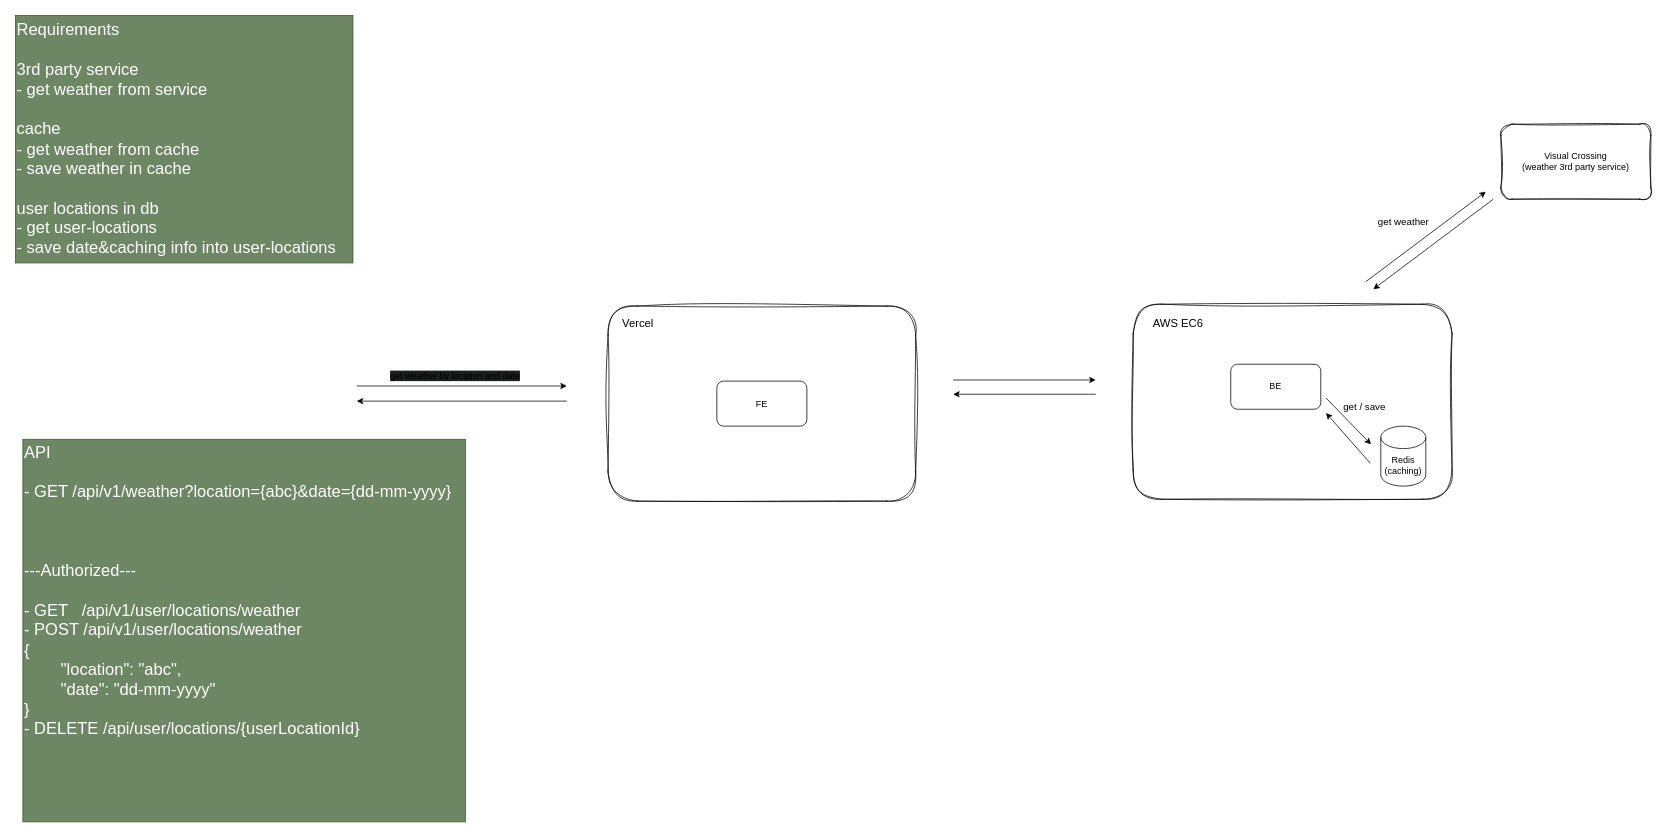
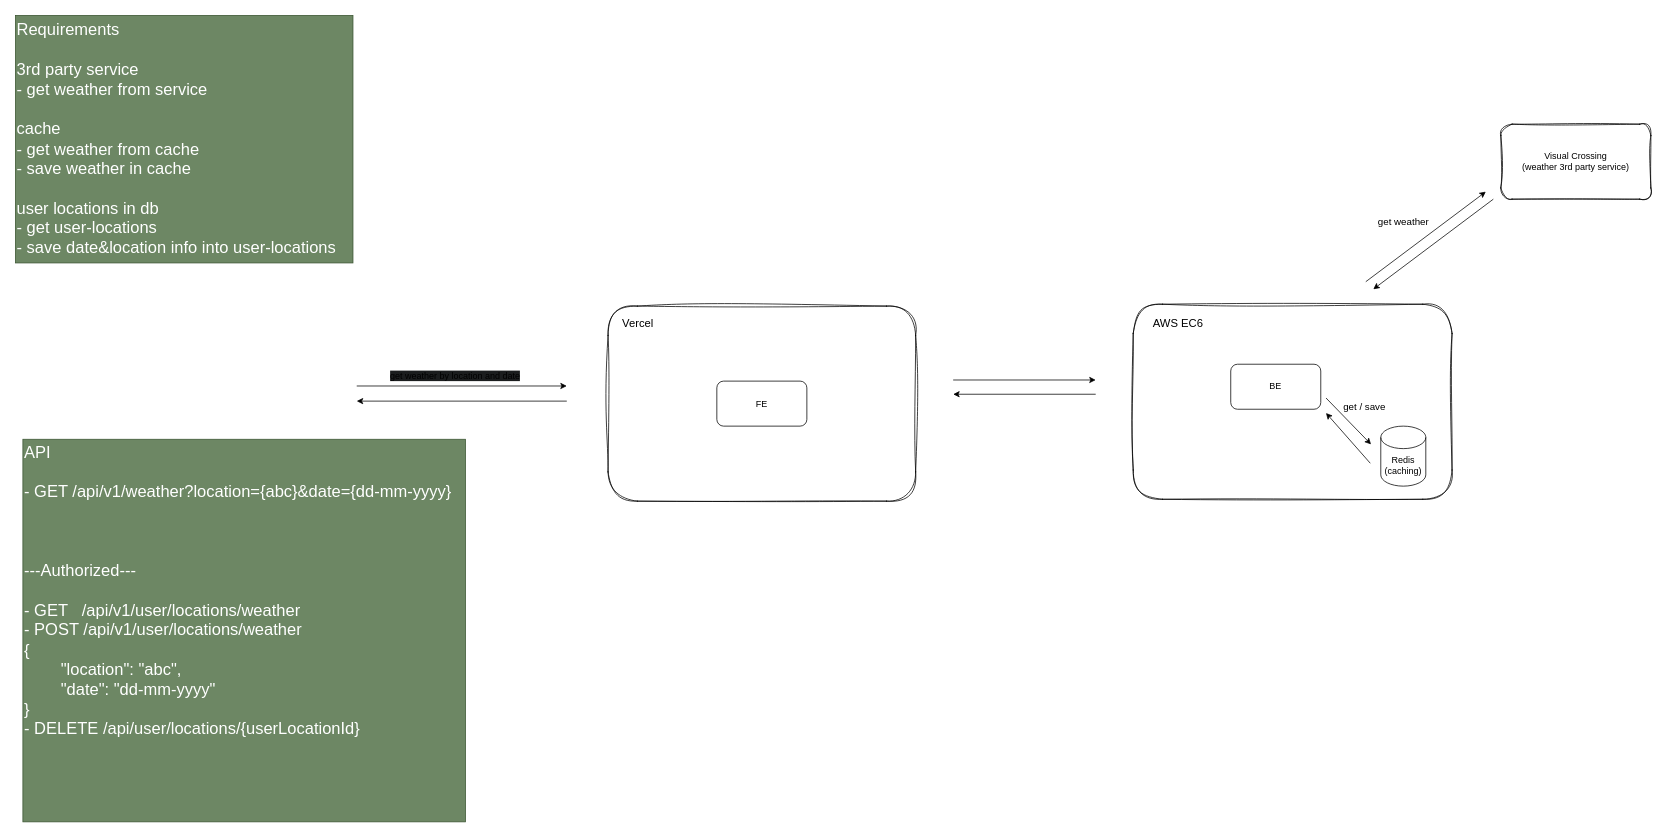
node "Requirements 3rd party service - get weather from service cache - get weather from cache - save weather in cache user locations in db - get user-locations - save date&caching info into user-locations": label "Requirements 3rd party service - get weather from service cache - get weather from cache - save weather in cache user locations in db - get user-locations - save date&caching info into user-locations" -> "Requirements 3rd party service - get weather from service cache - get weather from cache - save weather in cache user locations in db - get user-locations - save date&location info into user-locations"
